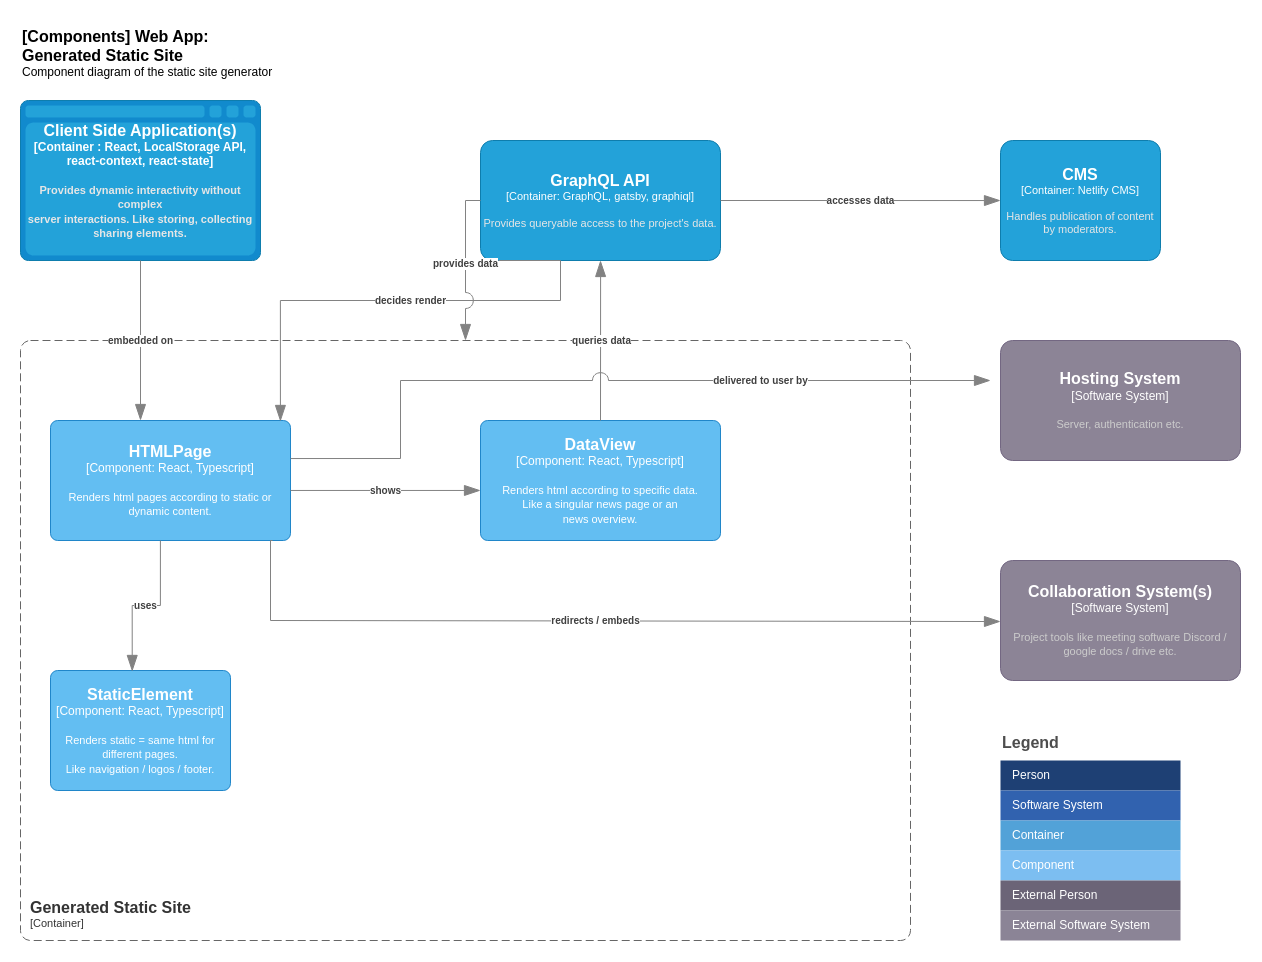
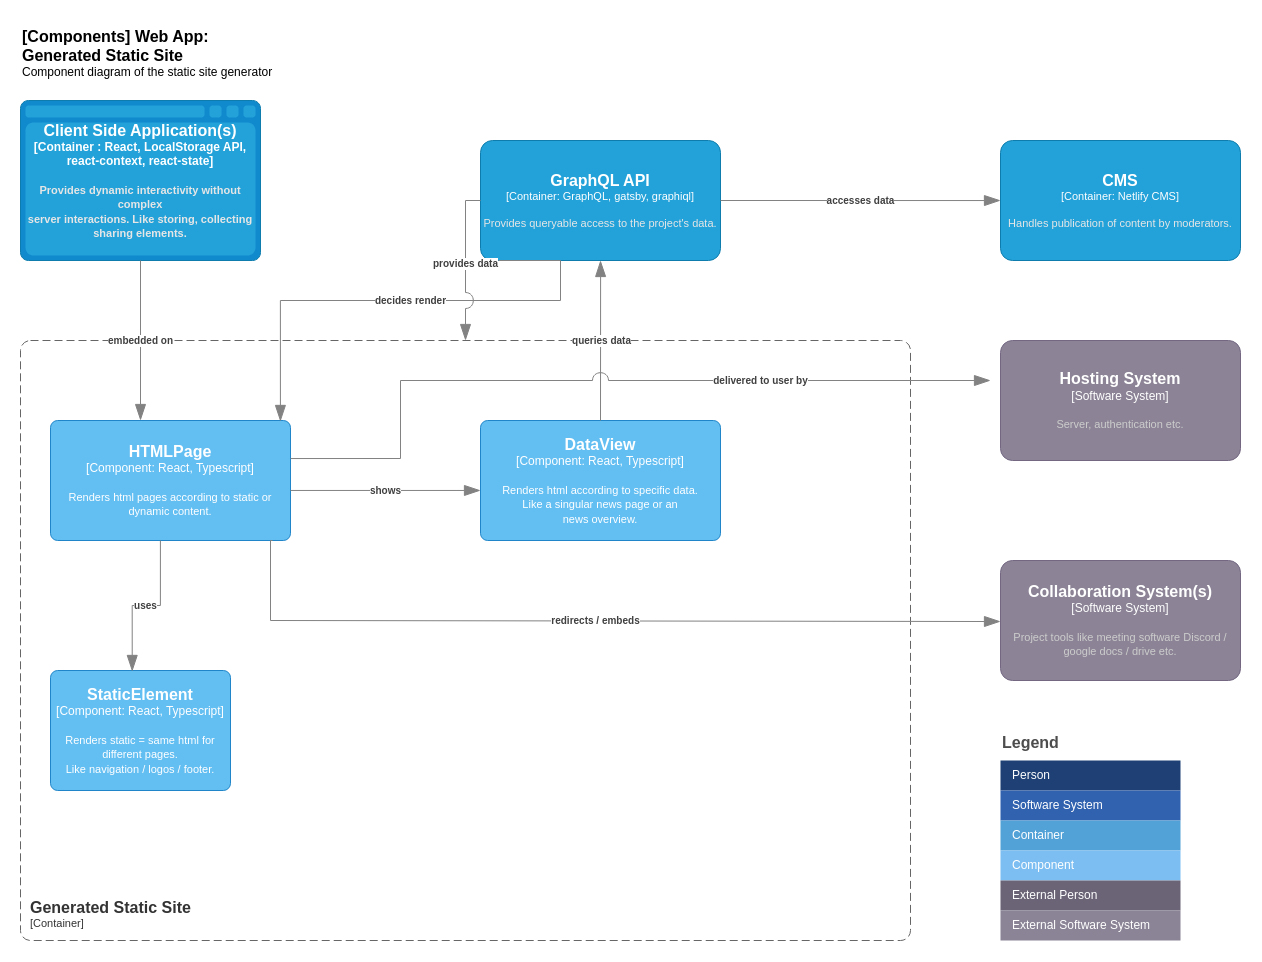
node "CMS [Container: Netlify CMS] Handles publication of content by moderators.": size 160x120 -> 240x120
